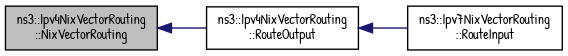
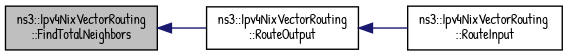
node "ns3::Ipv4NixVectorRouting ::NixVectorRouting": label "ns3::Ipv4NixVectorRouting ::NixVectorRouting" -> "ns3::Ipv4NixVectorRouting ::FindTotalNeighbors"
node "ns3::Ipv7NixVectorRouting ::RouteInput": label "ns3::Ipv7NixVectorRouting ::RouteInput" -> "ns3::Ipv4NixVectorRouting ::RouteInput"
